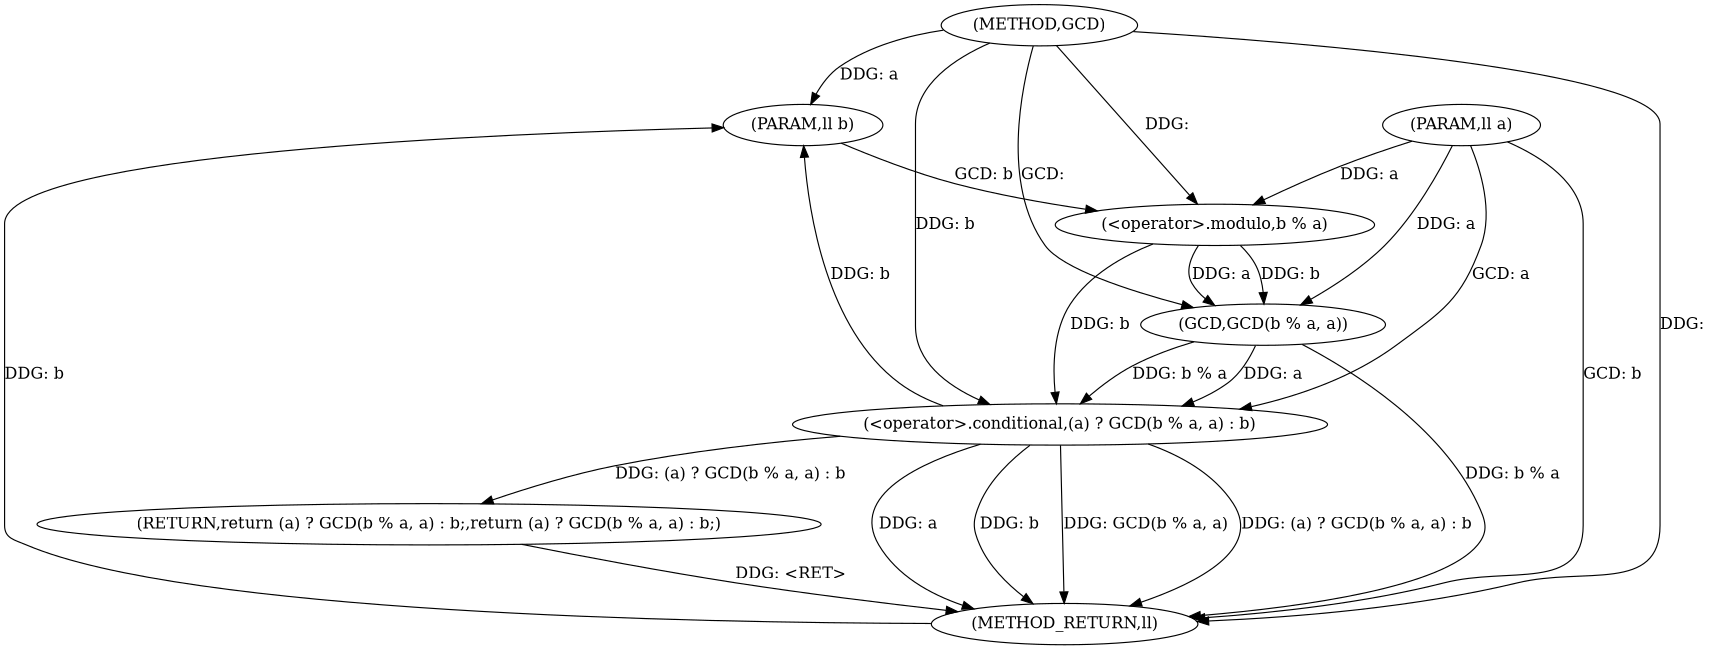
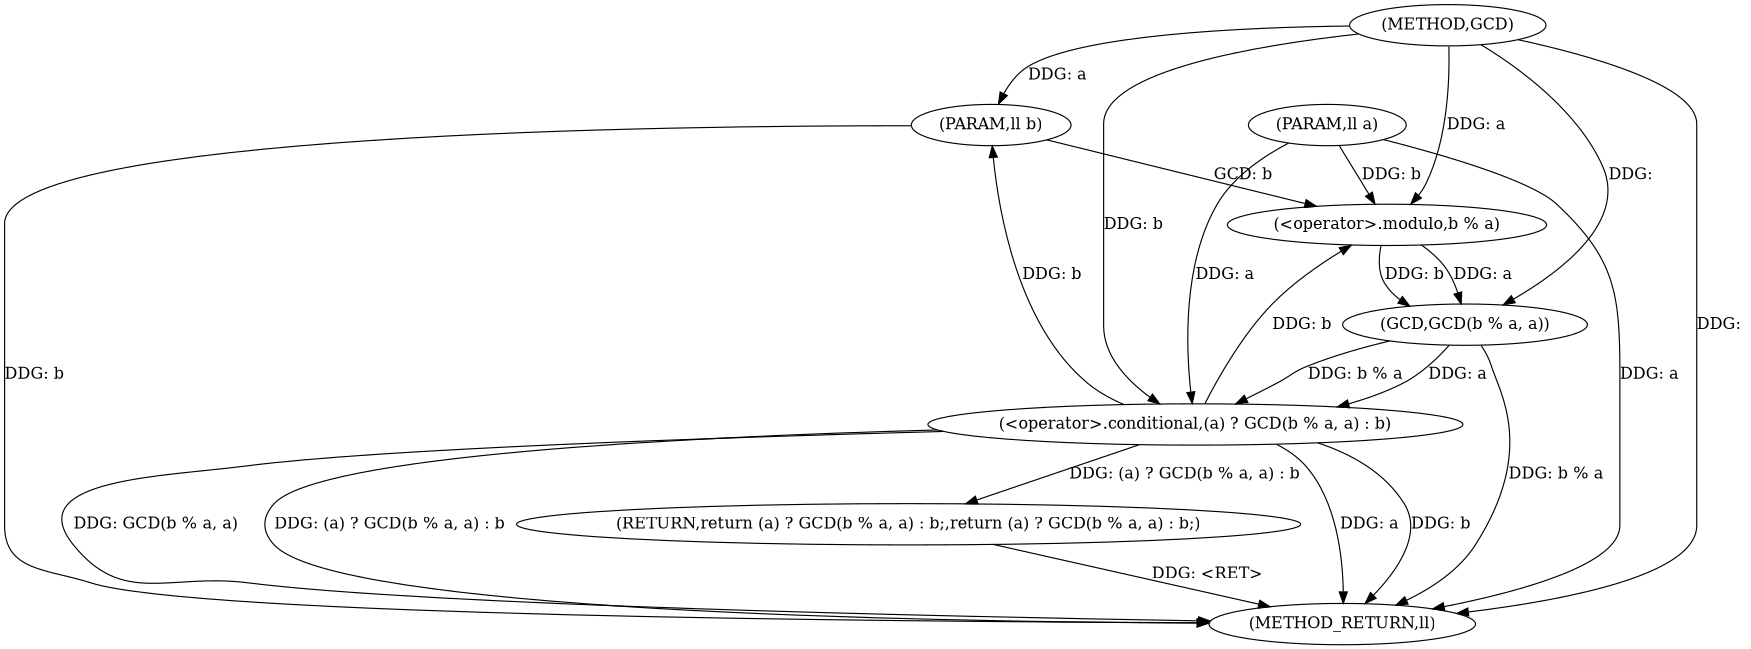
edge "(METHOD,GCD)" -> "(<operator>.modulo,b % a)": label "DDG: " -> "DDG: a"
edge "(METHOD,GCD)" -> "(GCD,GCD(b % a, a))": label "GCD: " -> "DDG: "
edge "(PARAM,ll a)" -> "(<operator>.modulo,b % a)": label "DDG: a" -> "DDG: b"
edge "(PARAM,ll a)" -> "(GCD,GCD(b % a, a))": removed, label "DDG: a"
edge "(PARAM,ll a)" -> "(<operator>.conditional,(a) ? GCD(b % a, a) : b)": label "GCD: a" -> "DDG: a"
edge "(<operator>.modulo,b % a)" -> "(<operator>.conditional,(a) ? GCD(b % a, a) : b)": reversed
edge "(PARAM,ll a)" -> "(METHOD_RETURN,ll)": label "GCD: b" -> "DDG: a"
edge "(METHOD_RETURN,ll)" -> "(PARAM,ll b)": reversed
